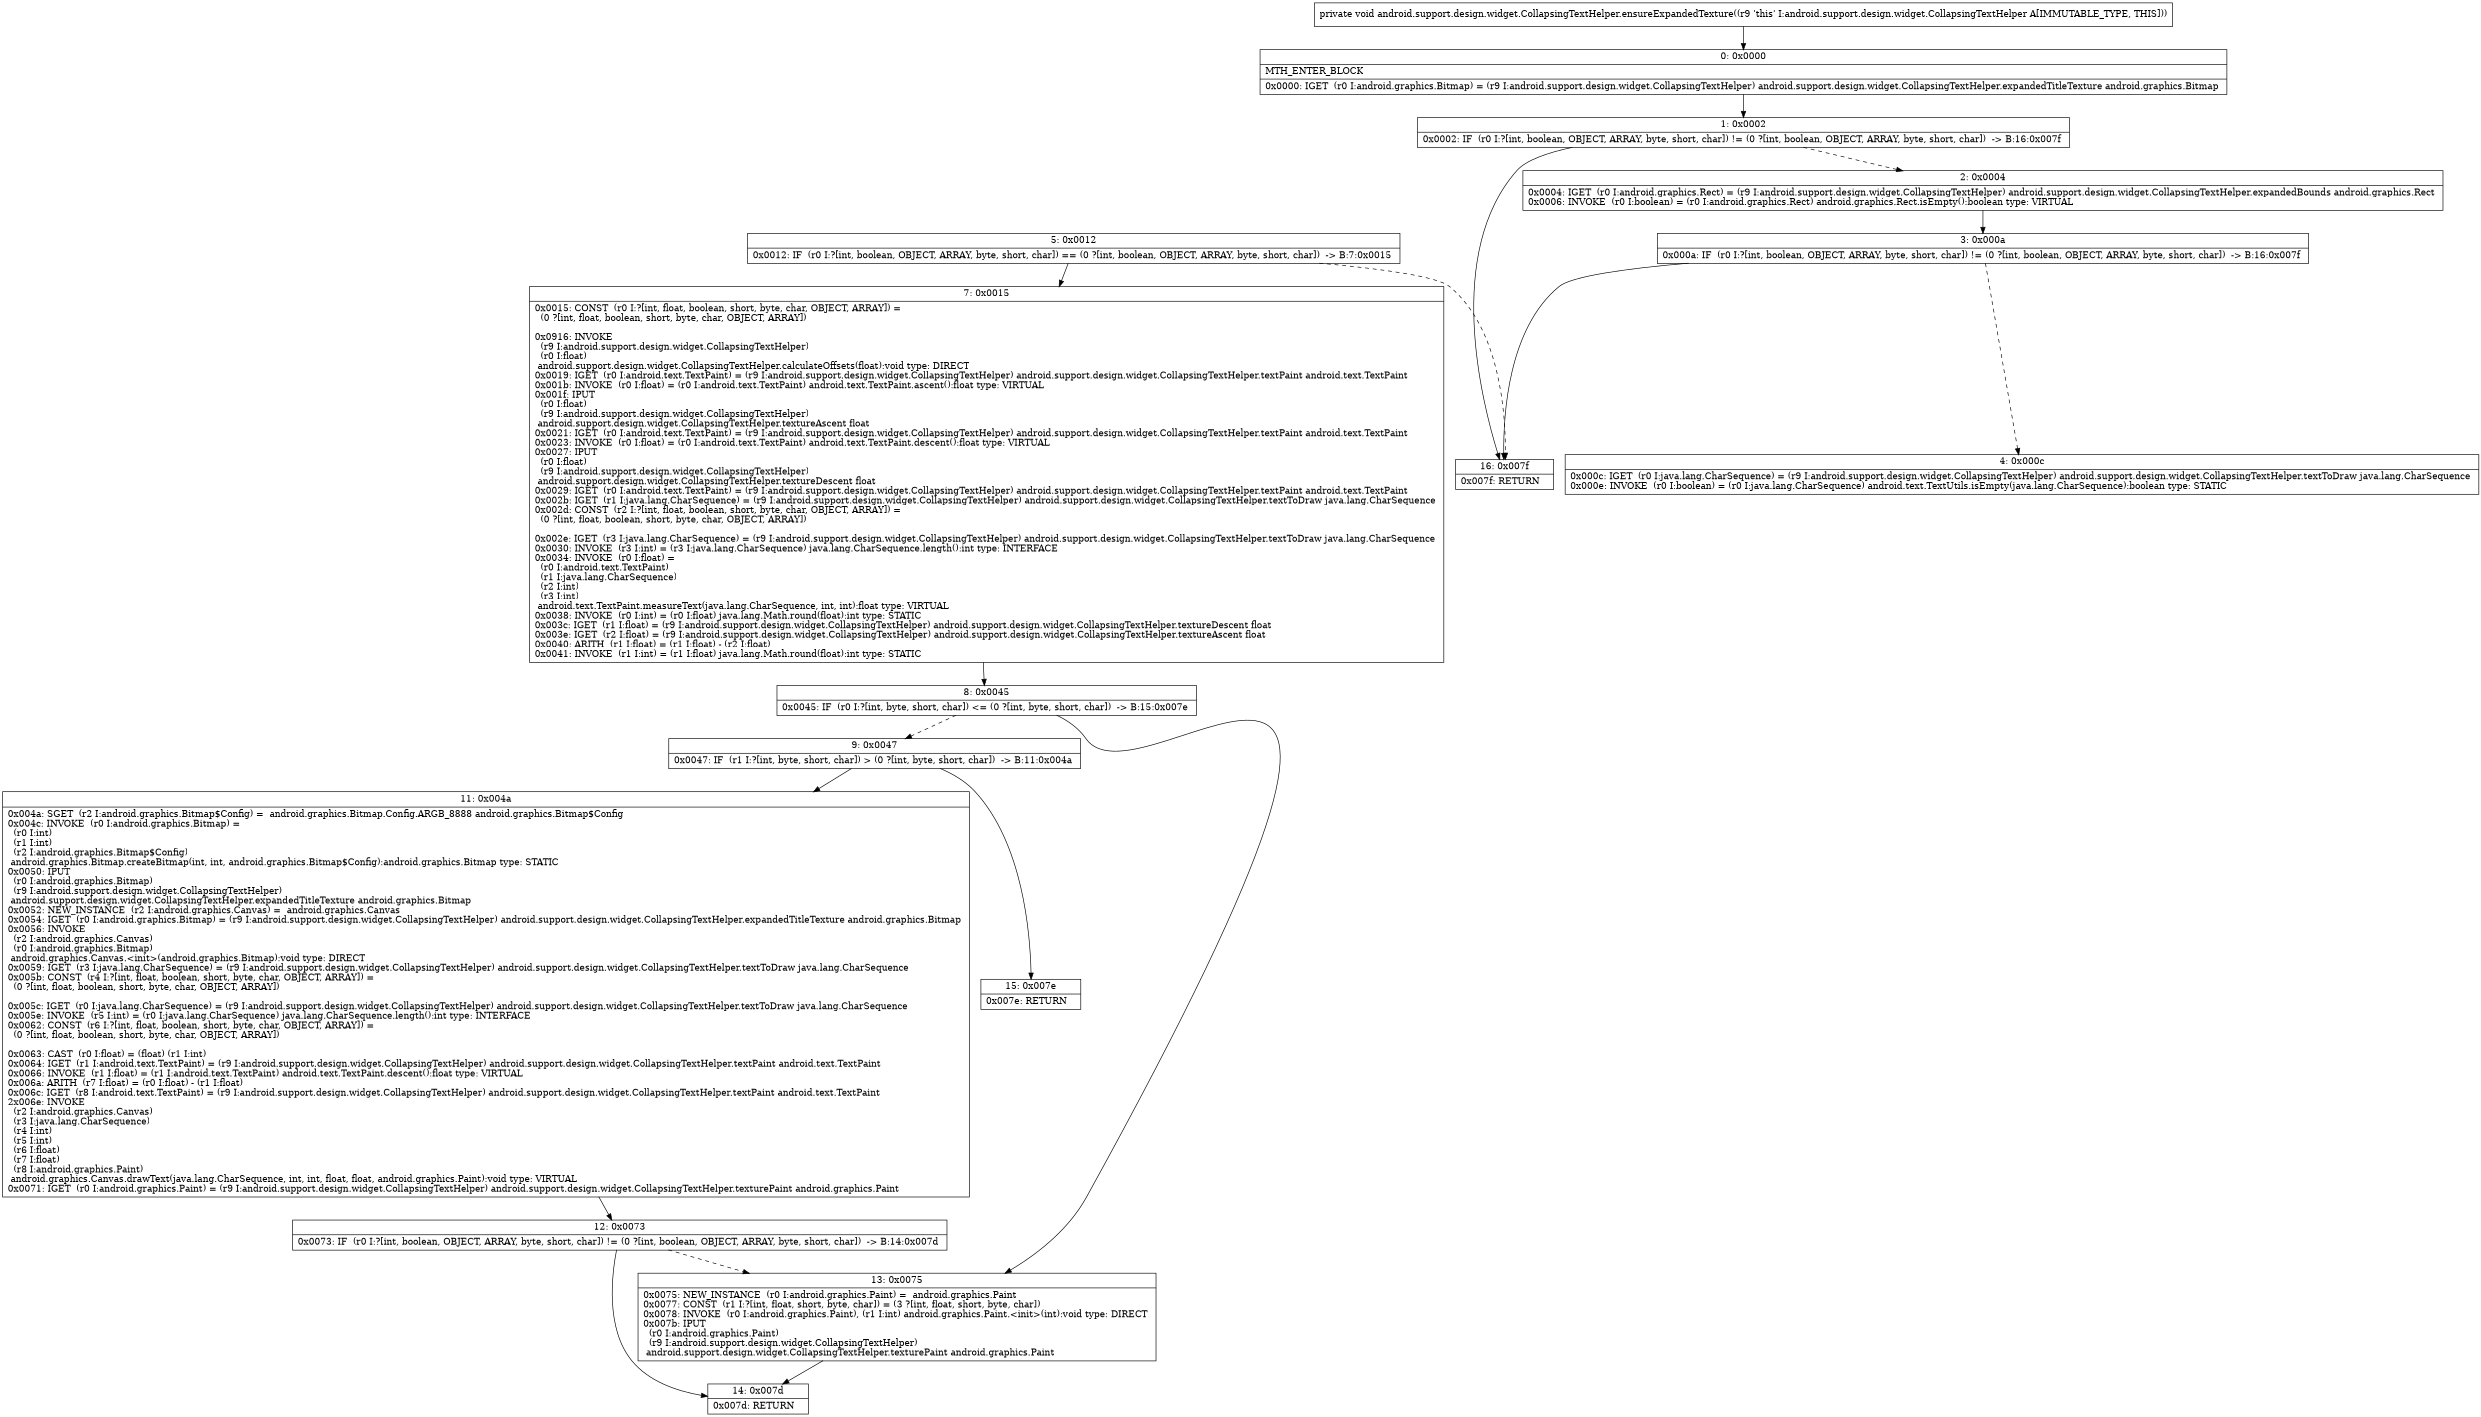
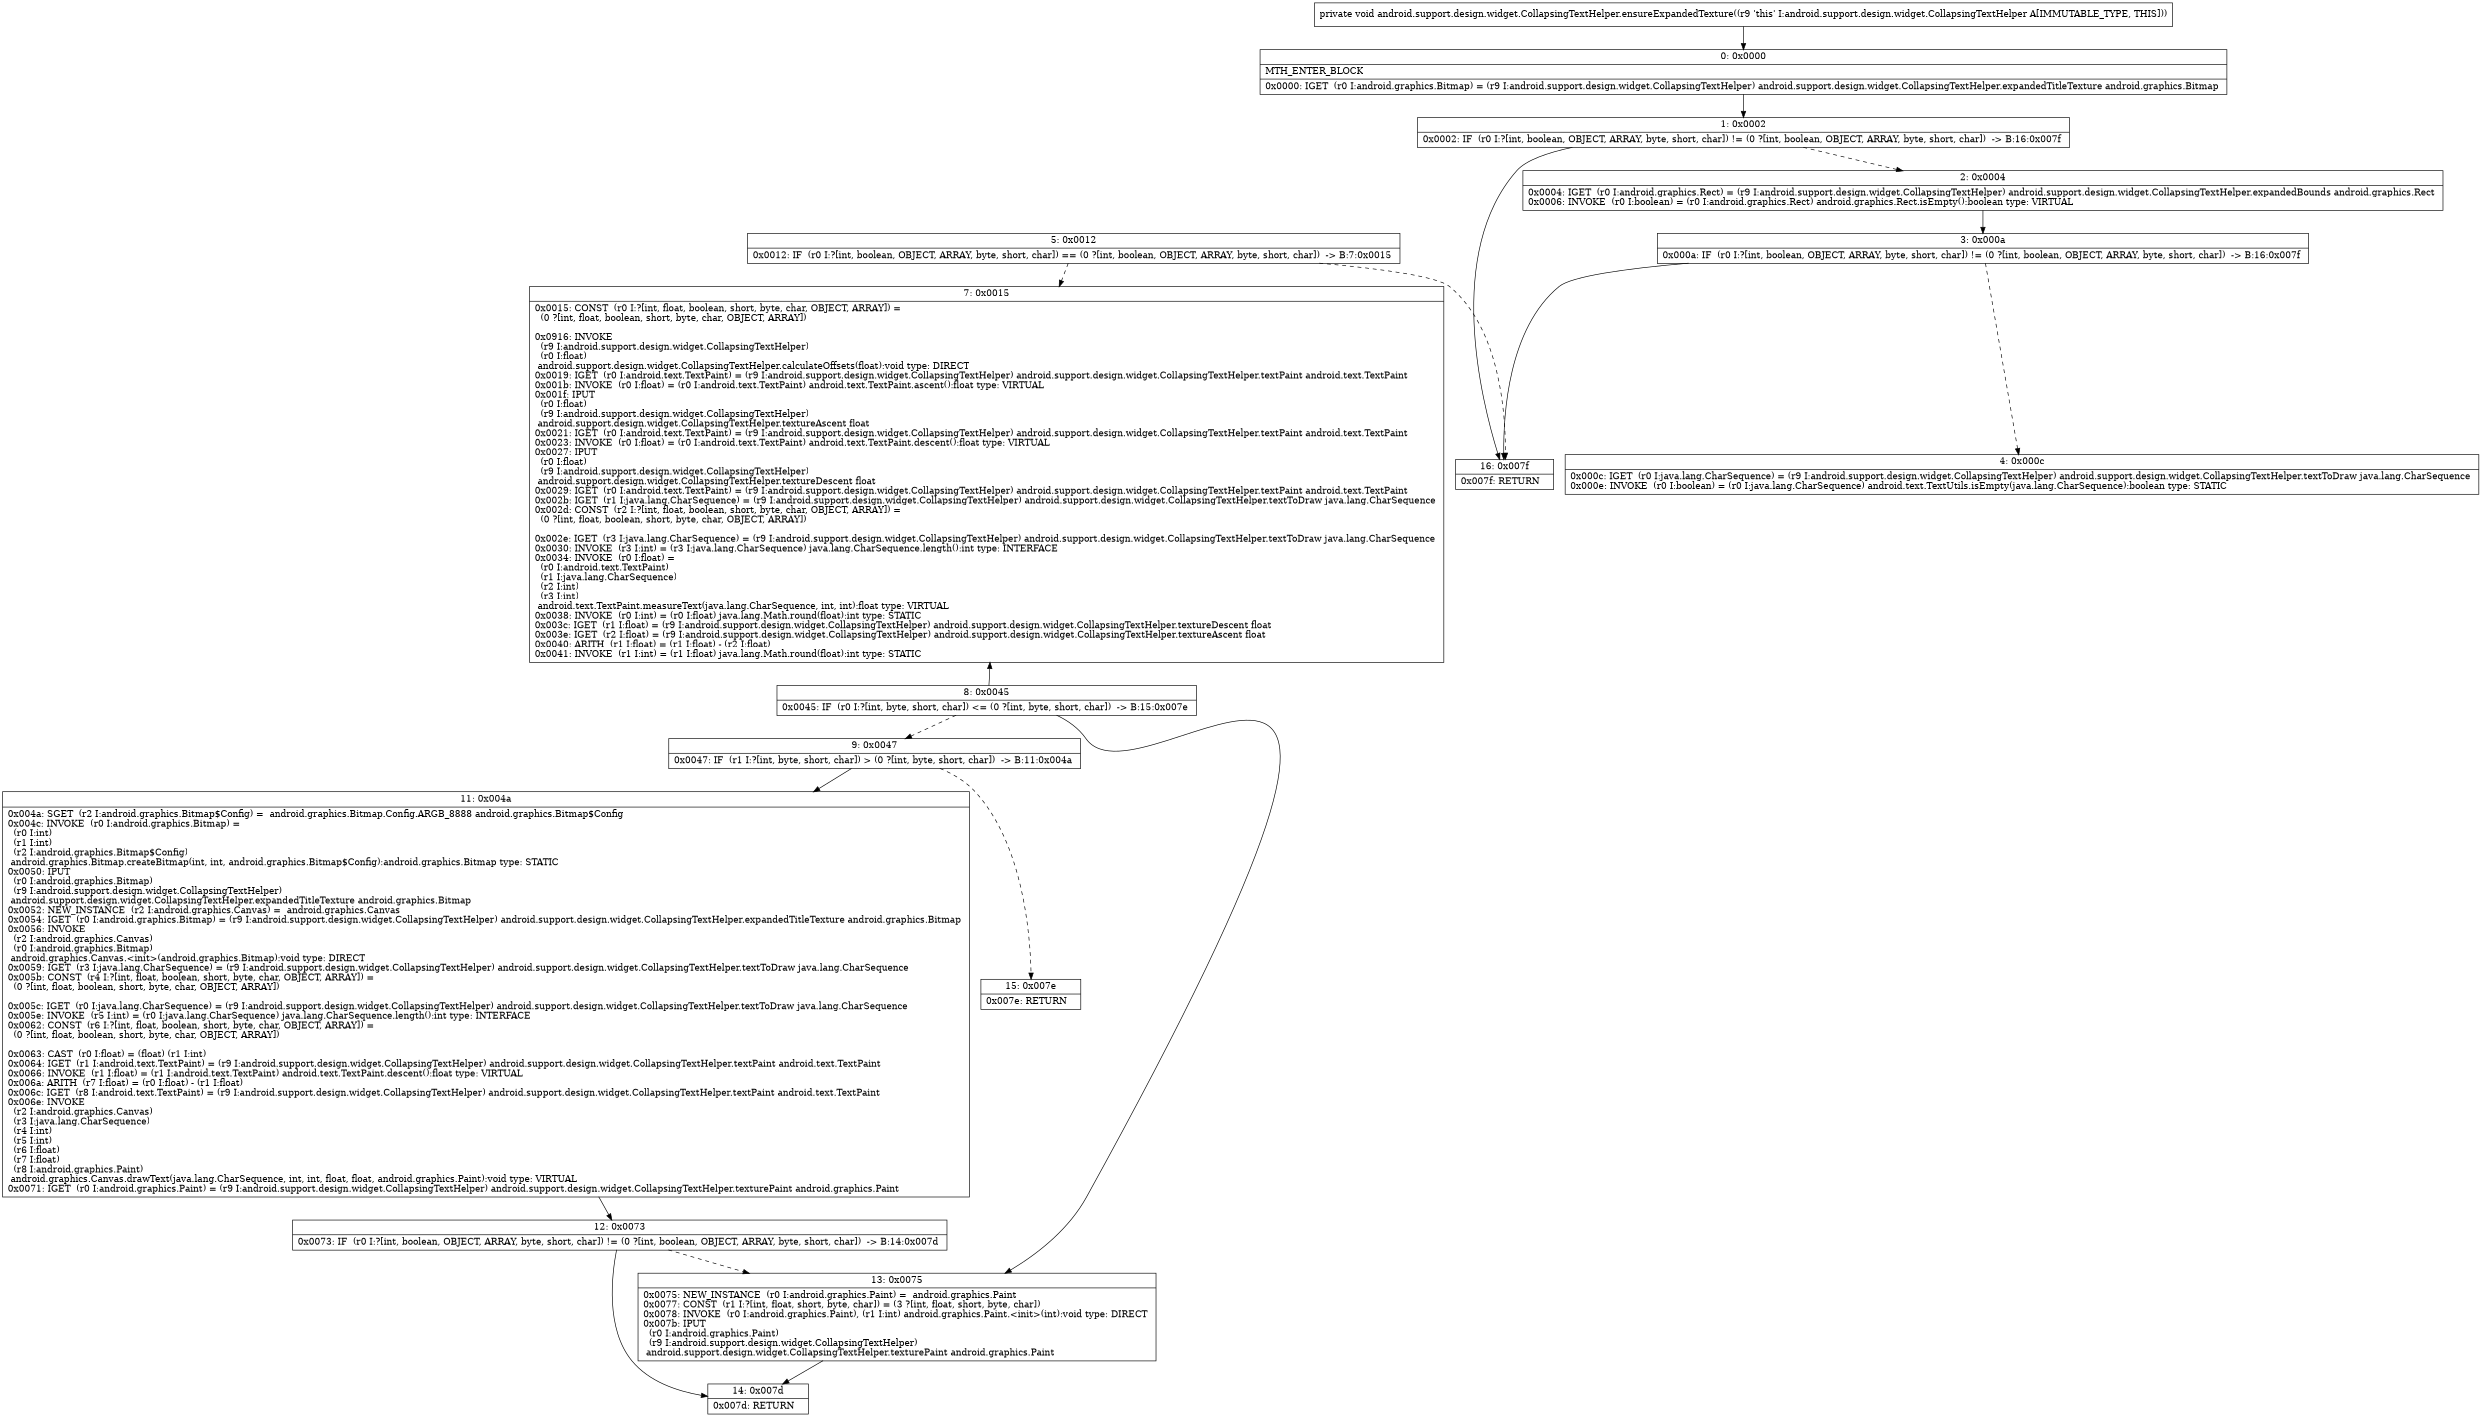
edge "5: 0x0012" -> "7: 0x0015": style solid -> dashed
edge "7: 0x0015" -> "8: 0x0045": reversed
edge "9: 0x0047" -> "15: 0x007e": style solid -> dashed
node "11: 0x004a": text "2x006e: INVOKE" -> "0x006e: INVOKE"
